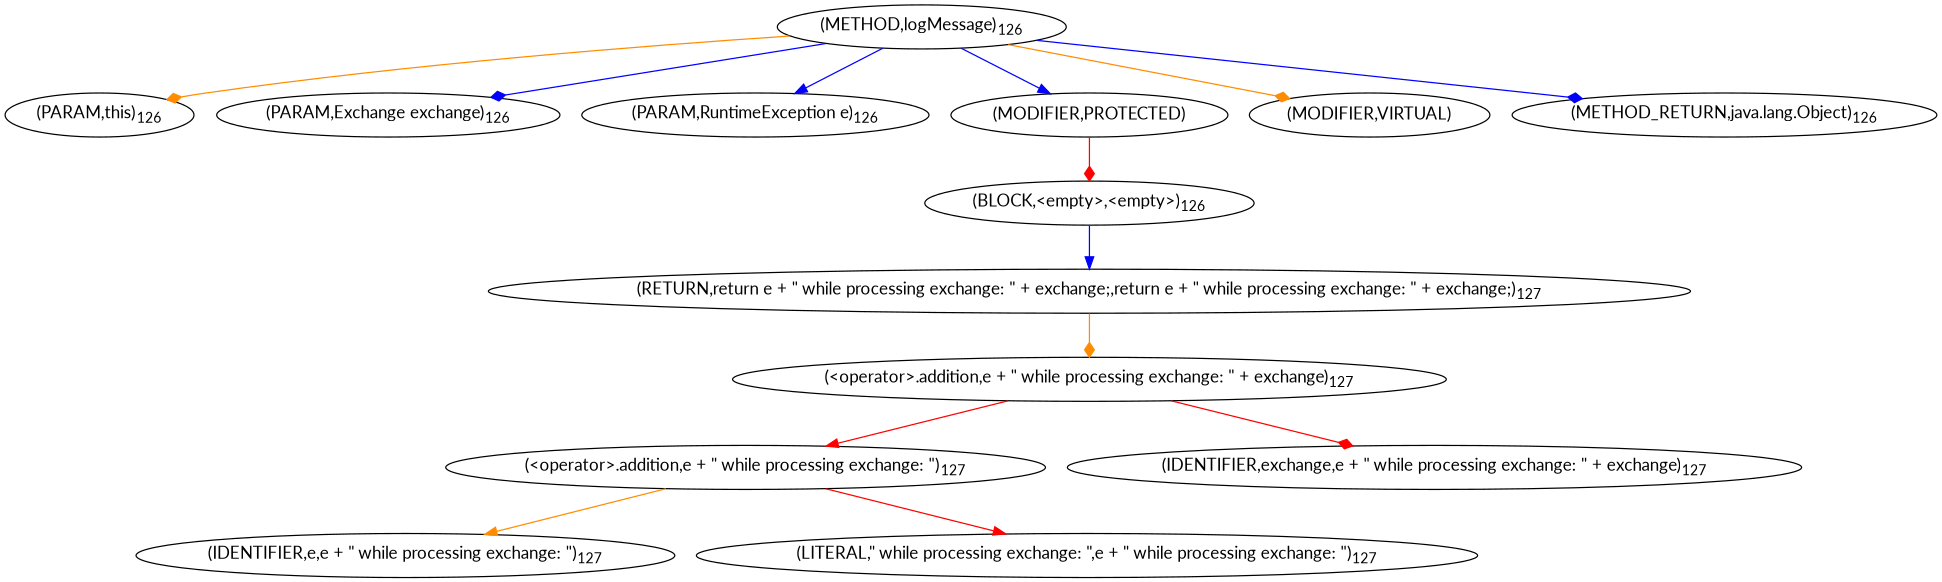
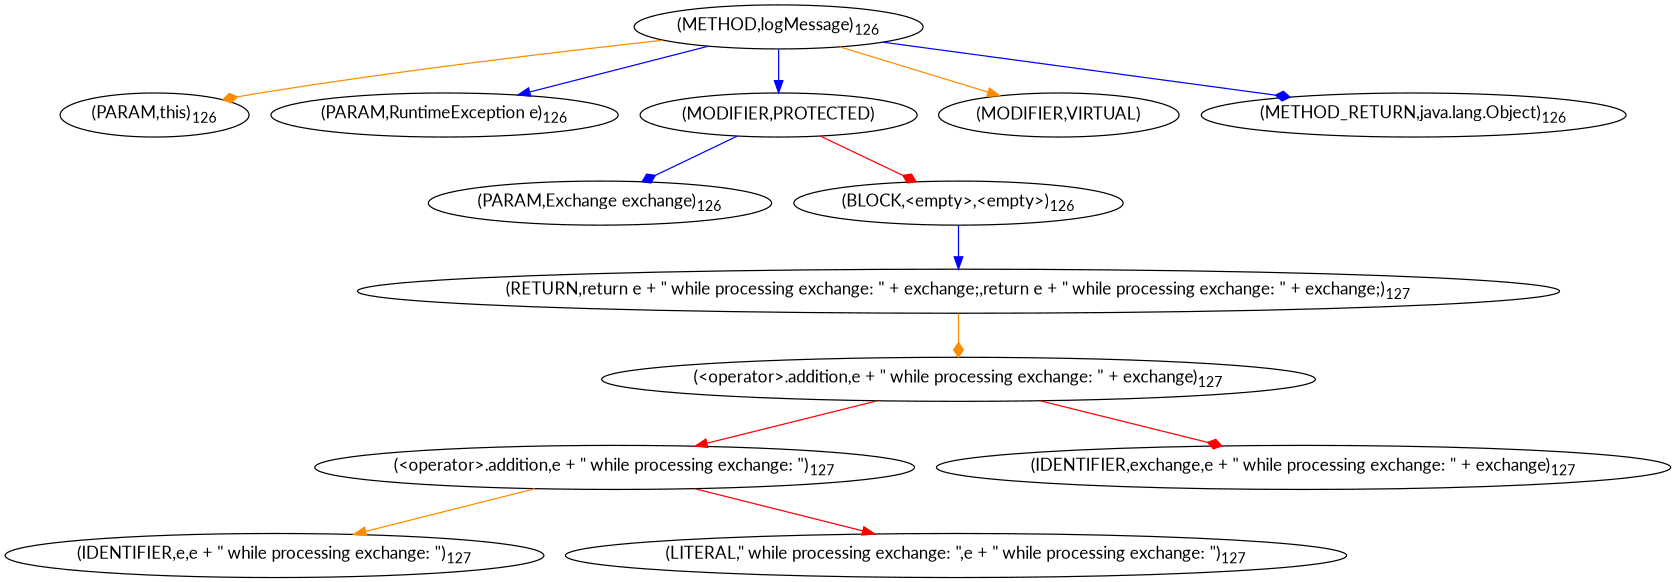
edge "(METHOD,logMessage)" -> "(PARAM,Exchange exchange)": now "(MODIFIER,PROTECTED)" -> "(PARAM,Exchange exchange)"
edge "(METHOD,logMessage)" -> "(MODIFIER,VIRTUAL)": arrowhead diamond -> normal
